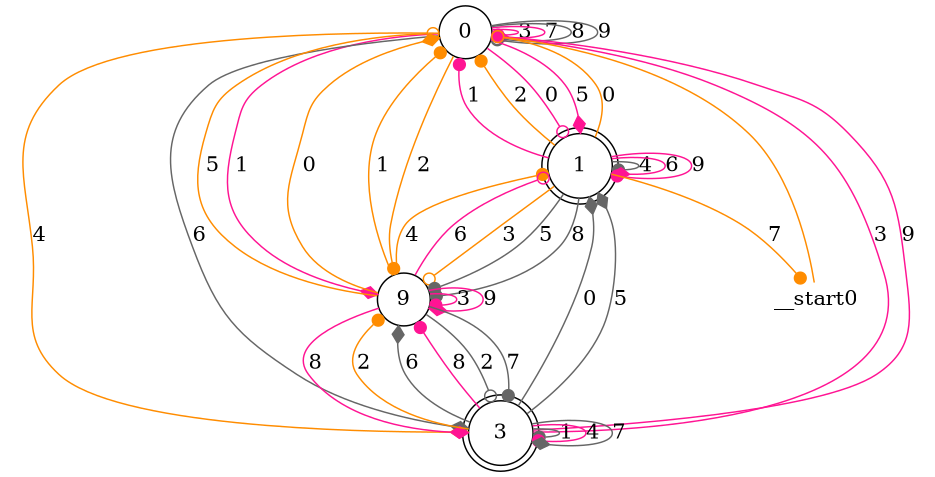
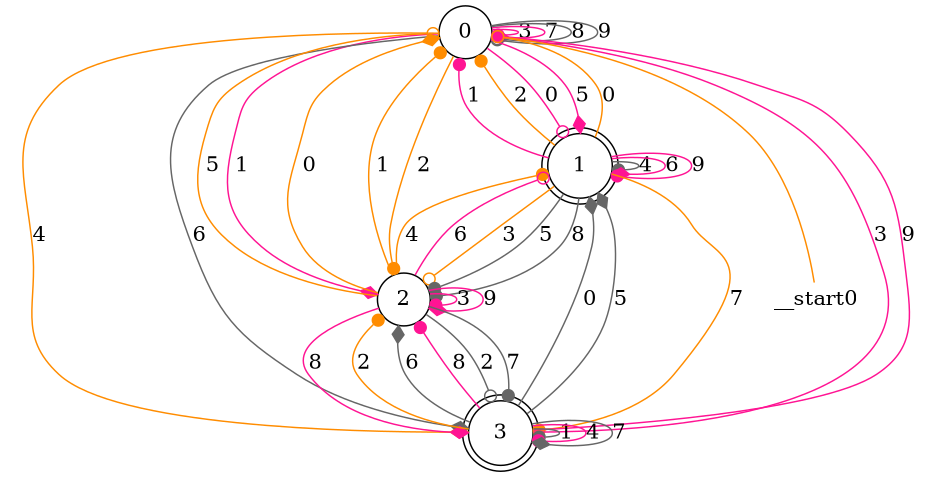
edge "1" -> "__start0": now "1" -> "3"
node "9": label "9" -> "2"
